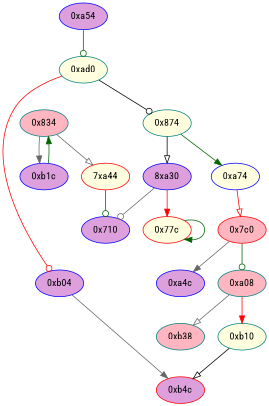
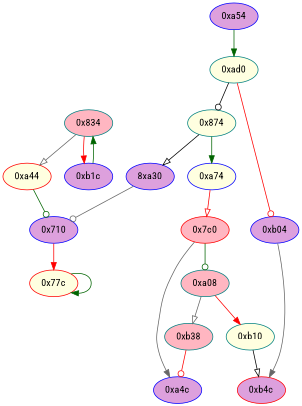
edge "0xa54" -> "0xad0": arrowhead odot -> normal
edge "0x834" -> "0xb1c": color gray40 -> red
node "7xa44": label "7xa44" -> "0xa44"
edge "8xa30" -> "0x77c": now "0x710" -> "0x77c"
edge "0xb38" -> "0xa4c": added
